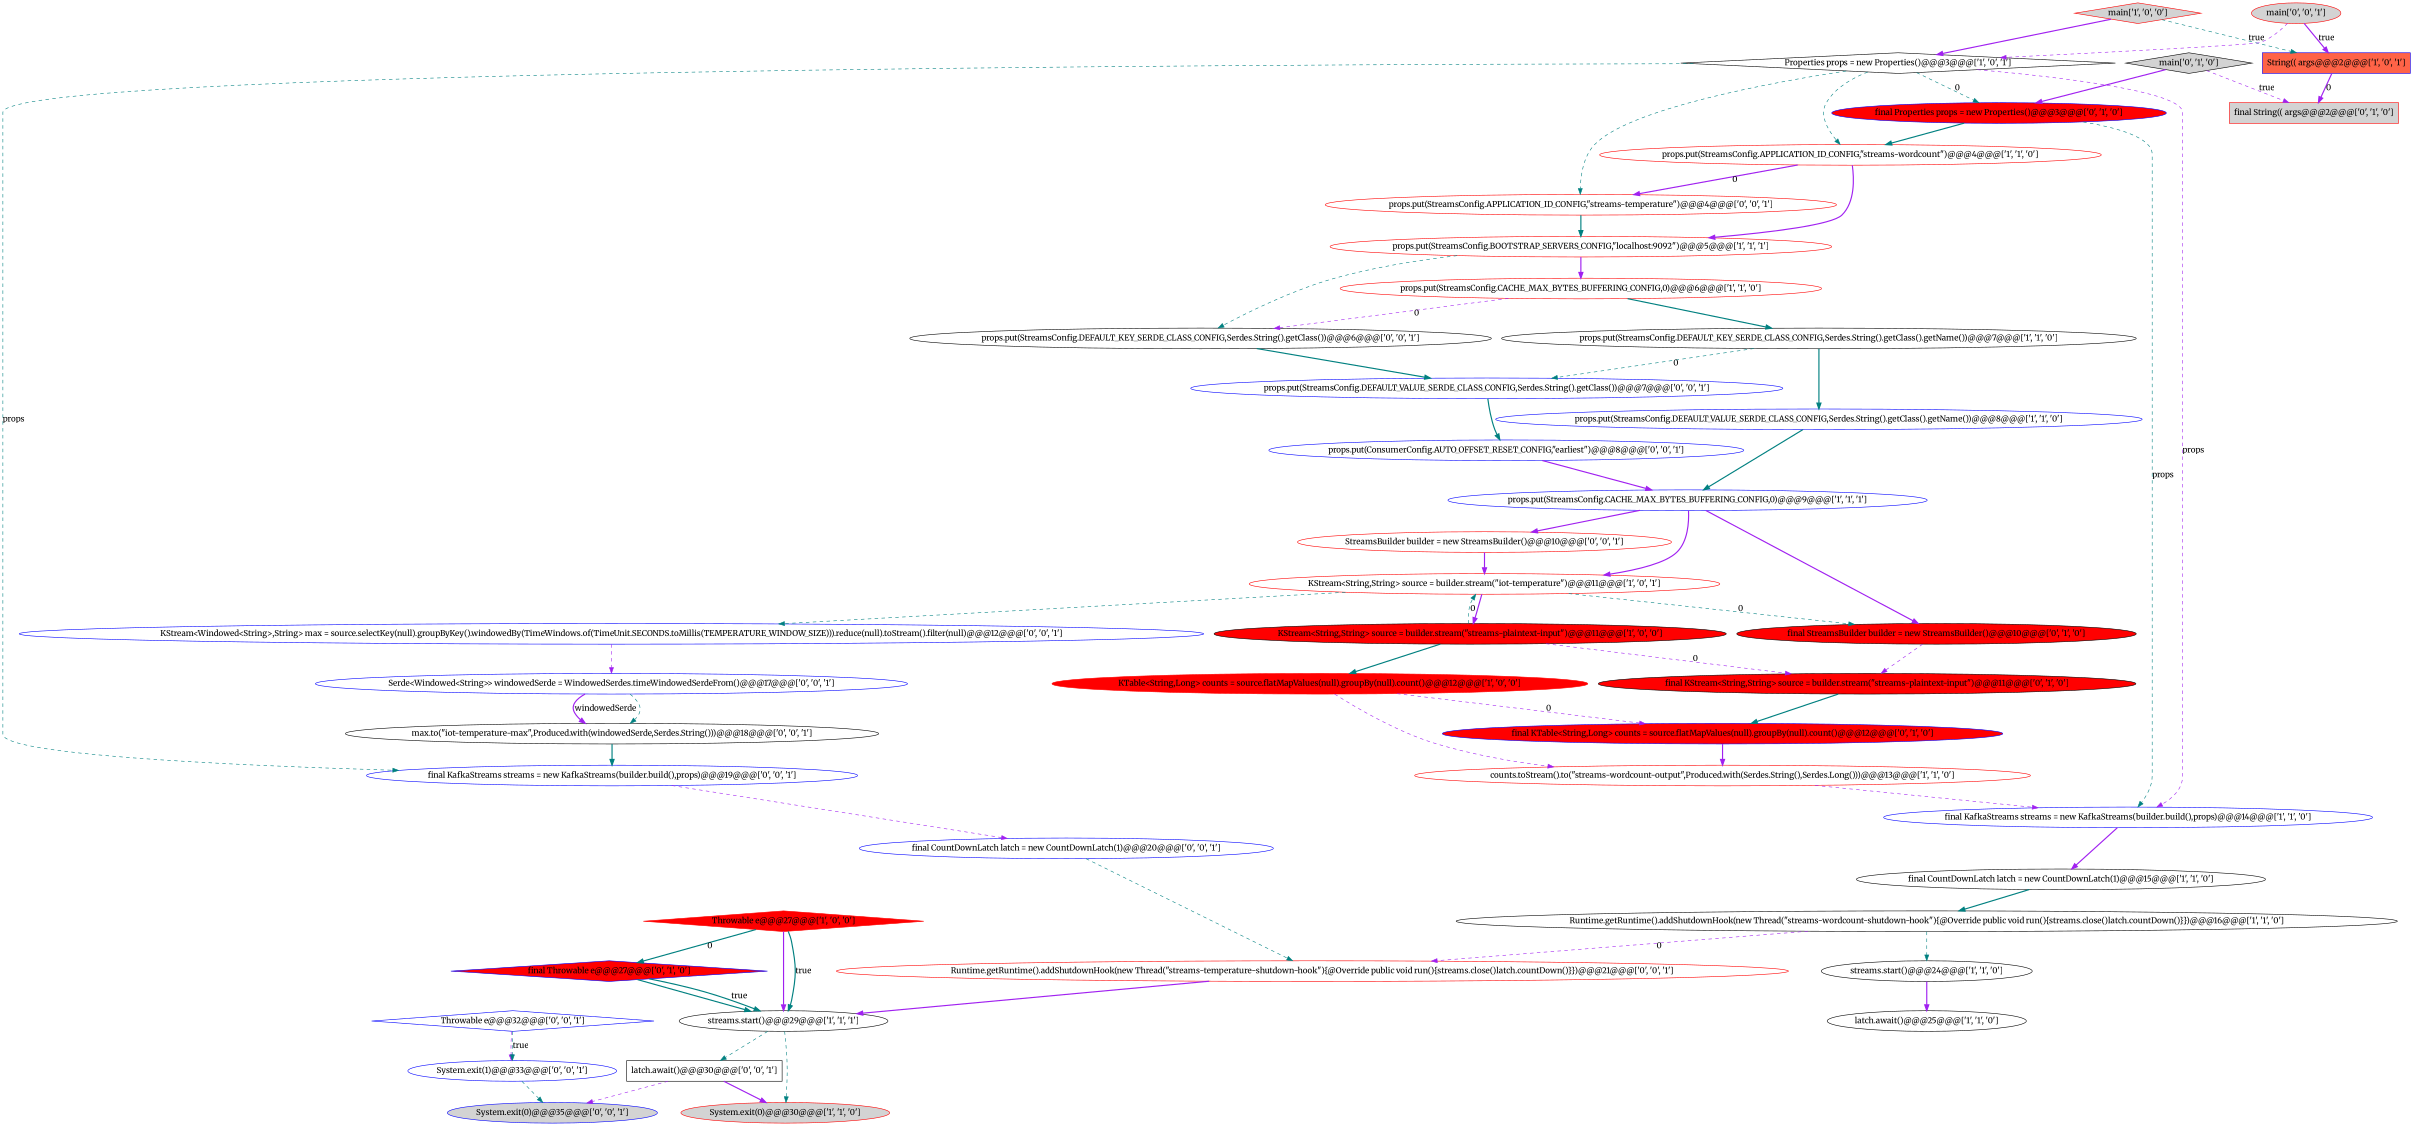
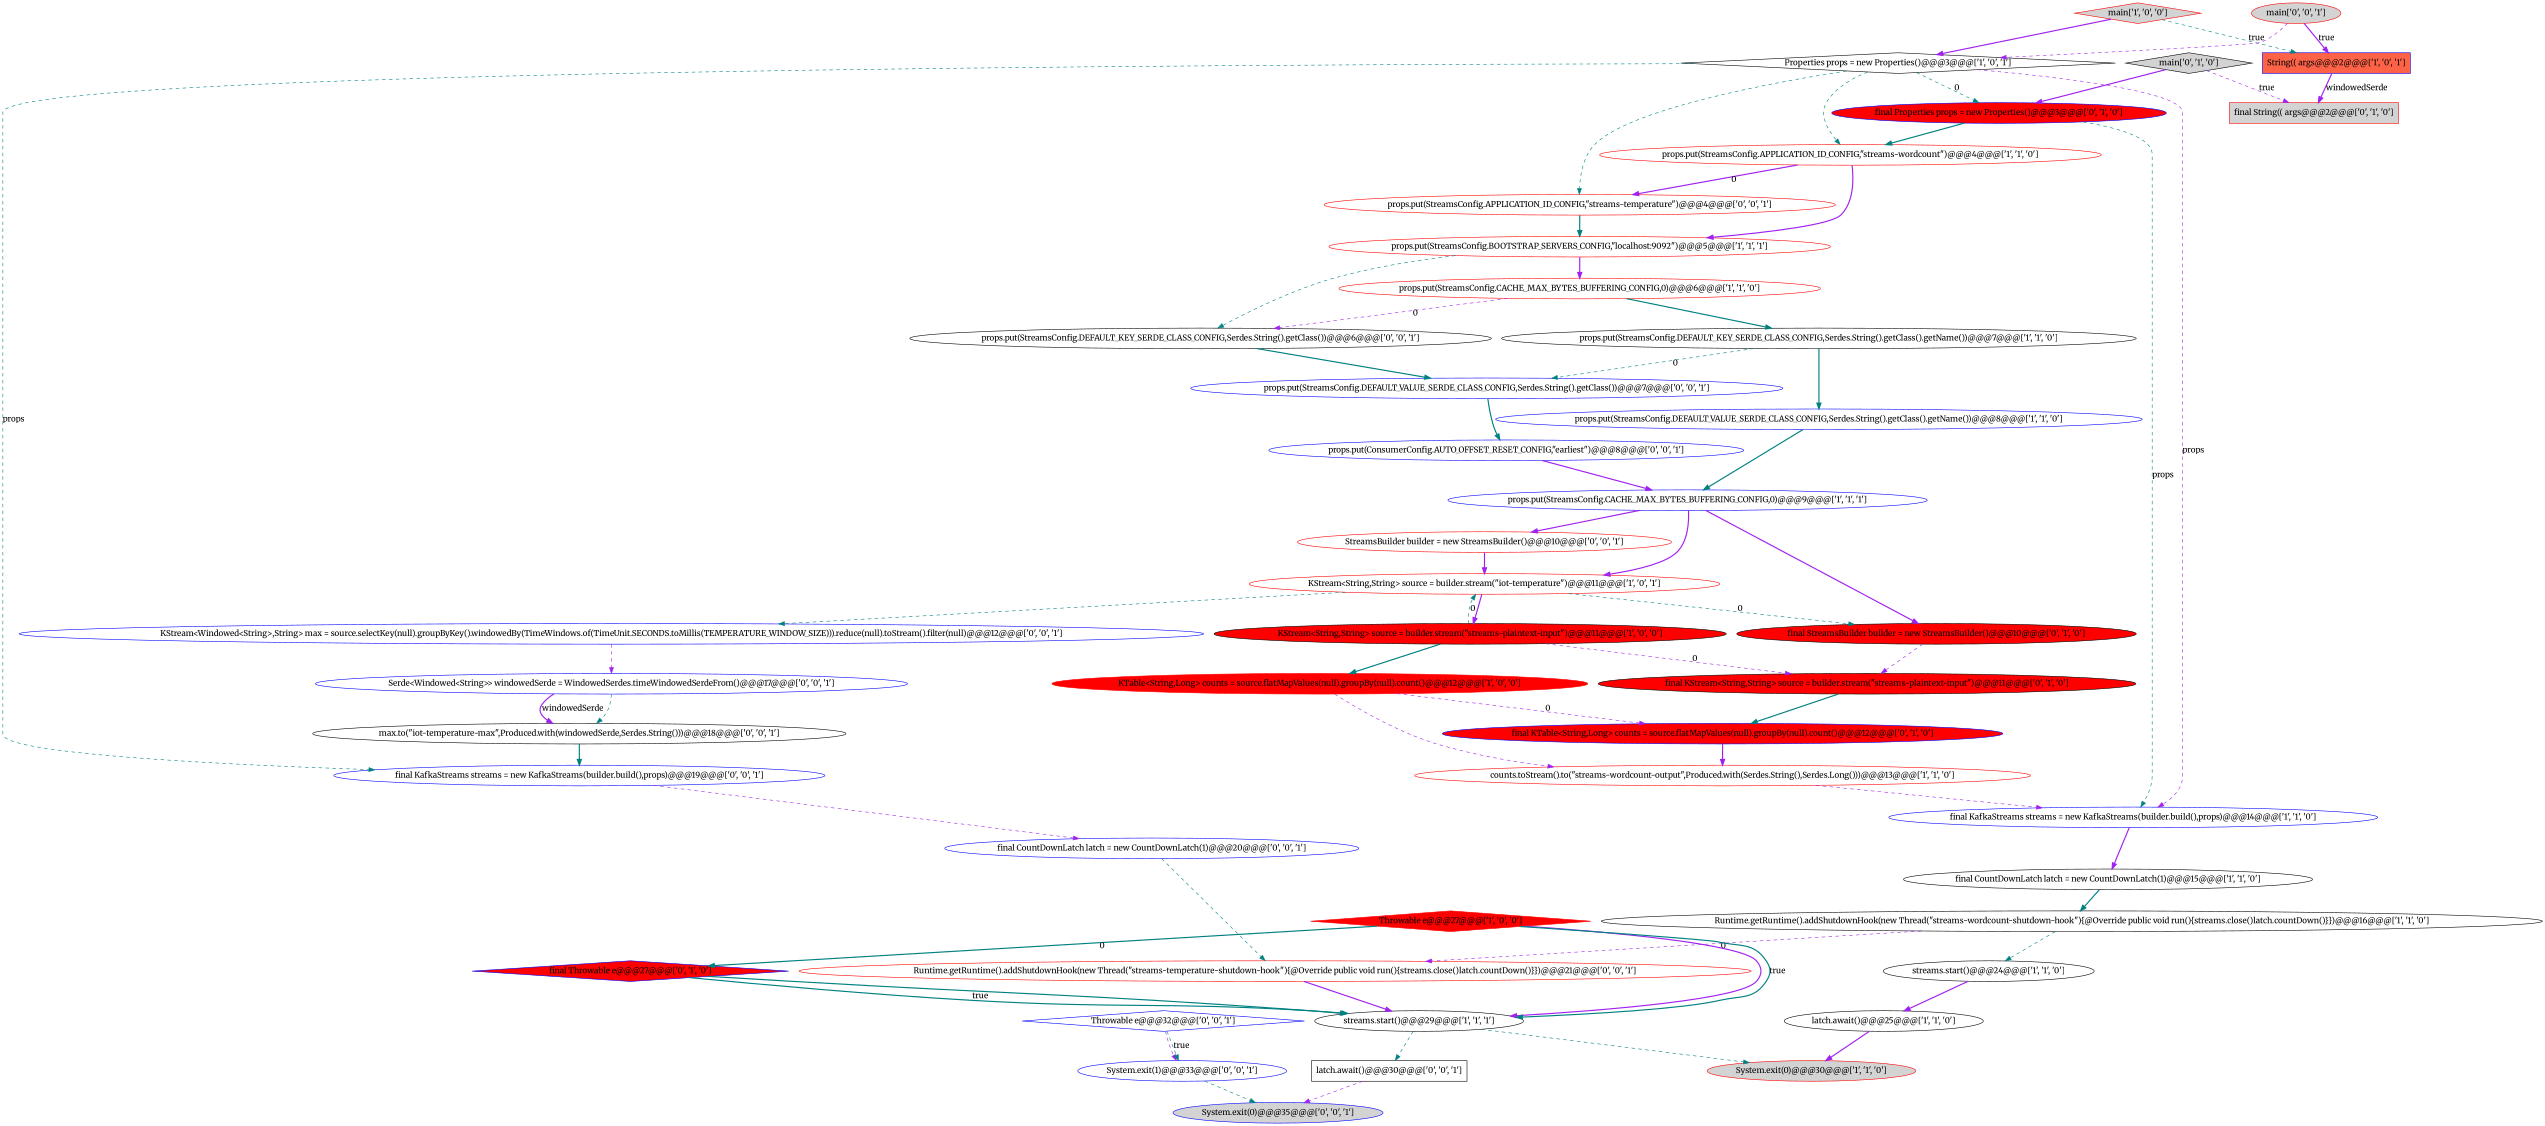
edge "String(( args@@@2@@@['1', '0', '1']" -> "final String(( args@@@2@@@['0', '1', '0']": label "0" -> "windowedSerde"
edge "latch.await()@@@30@@@['0', '0', '1']" -> "System.exit(0)@@@30@@@['1', '1', '0']": now "latch.await()@@@25@@@['1', '1', '0']" -> "System.exit(0)@@@30@@@['1', '1', '0']"
